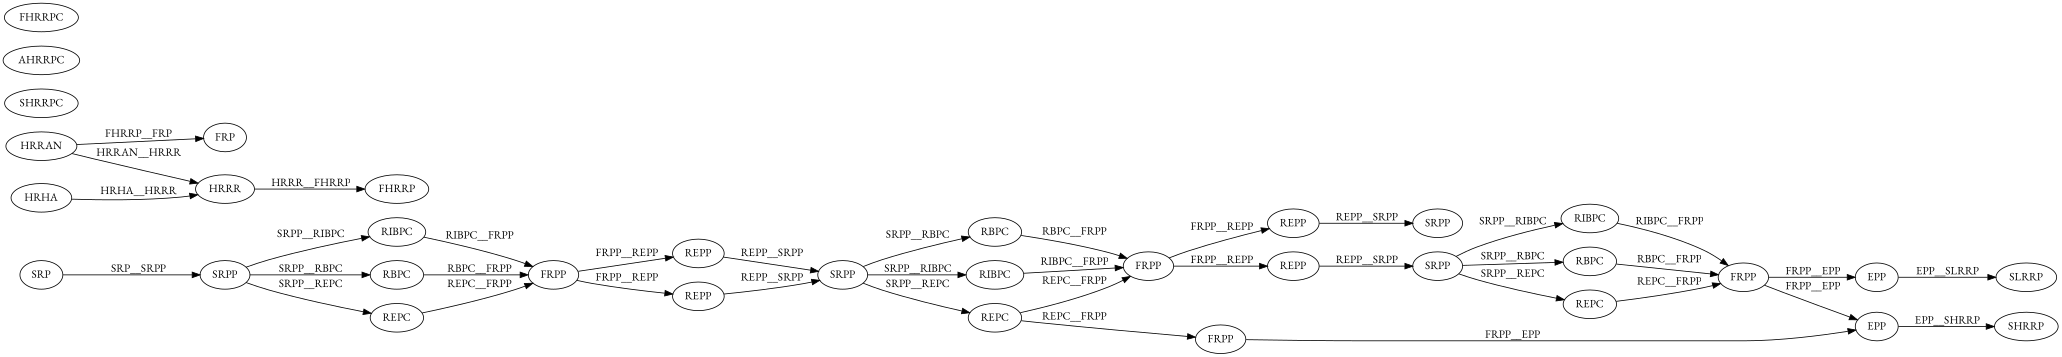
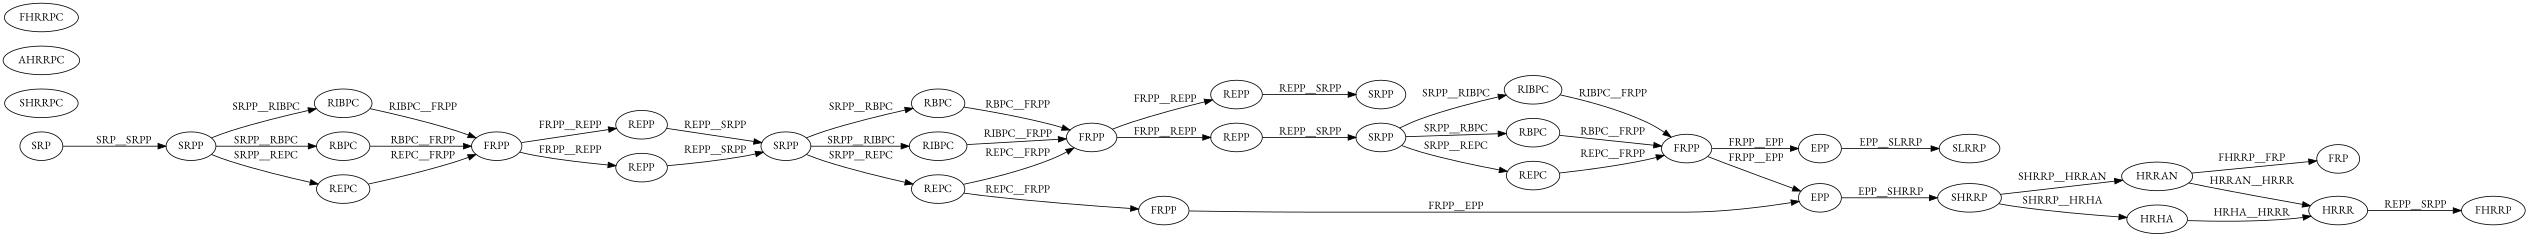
edge "HRRR" -> "FHRRP": label " HRRR__FHRRP" -> " REPP__SRPP"
edge "SHRRP" -> "HRRAN": added, label "SHRRP__HRRAN"
edge "SHRRP" -> "HRHA": added, label "SHRRP__HRHA"
